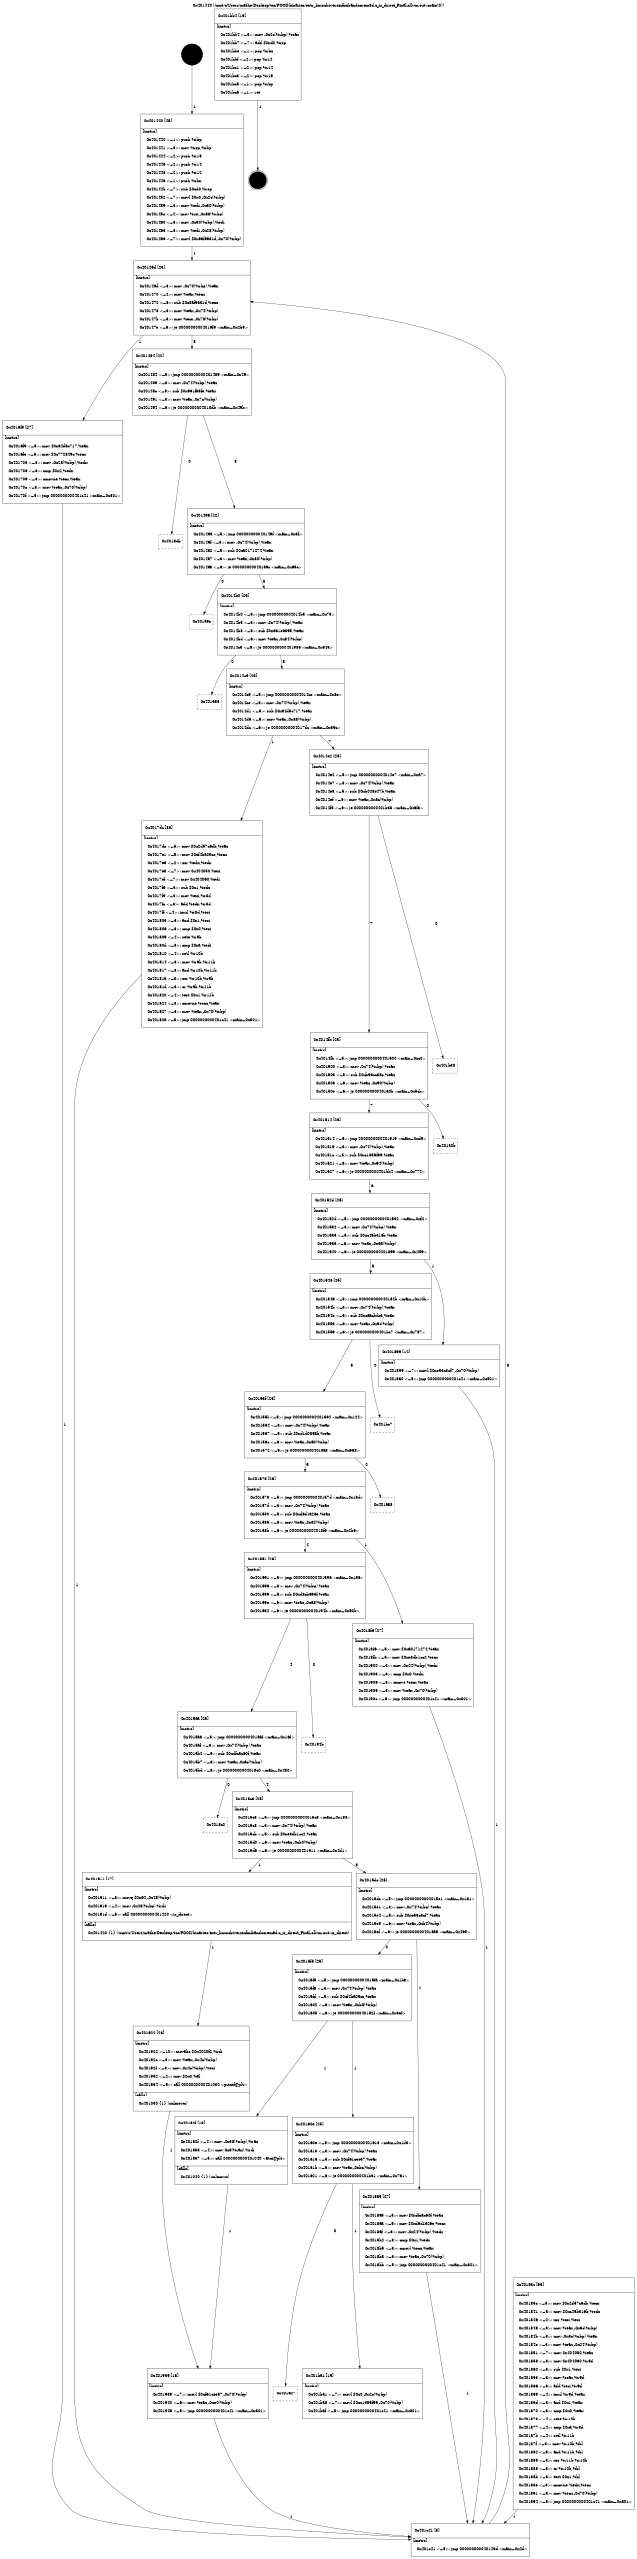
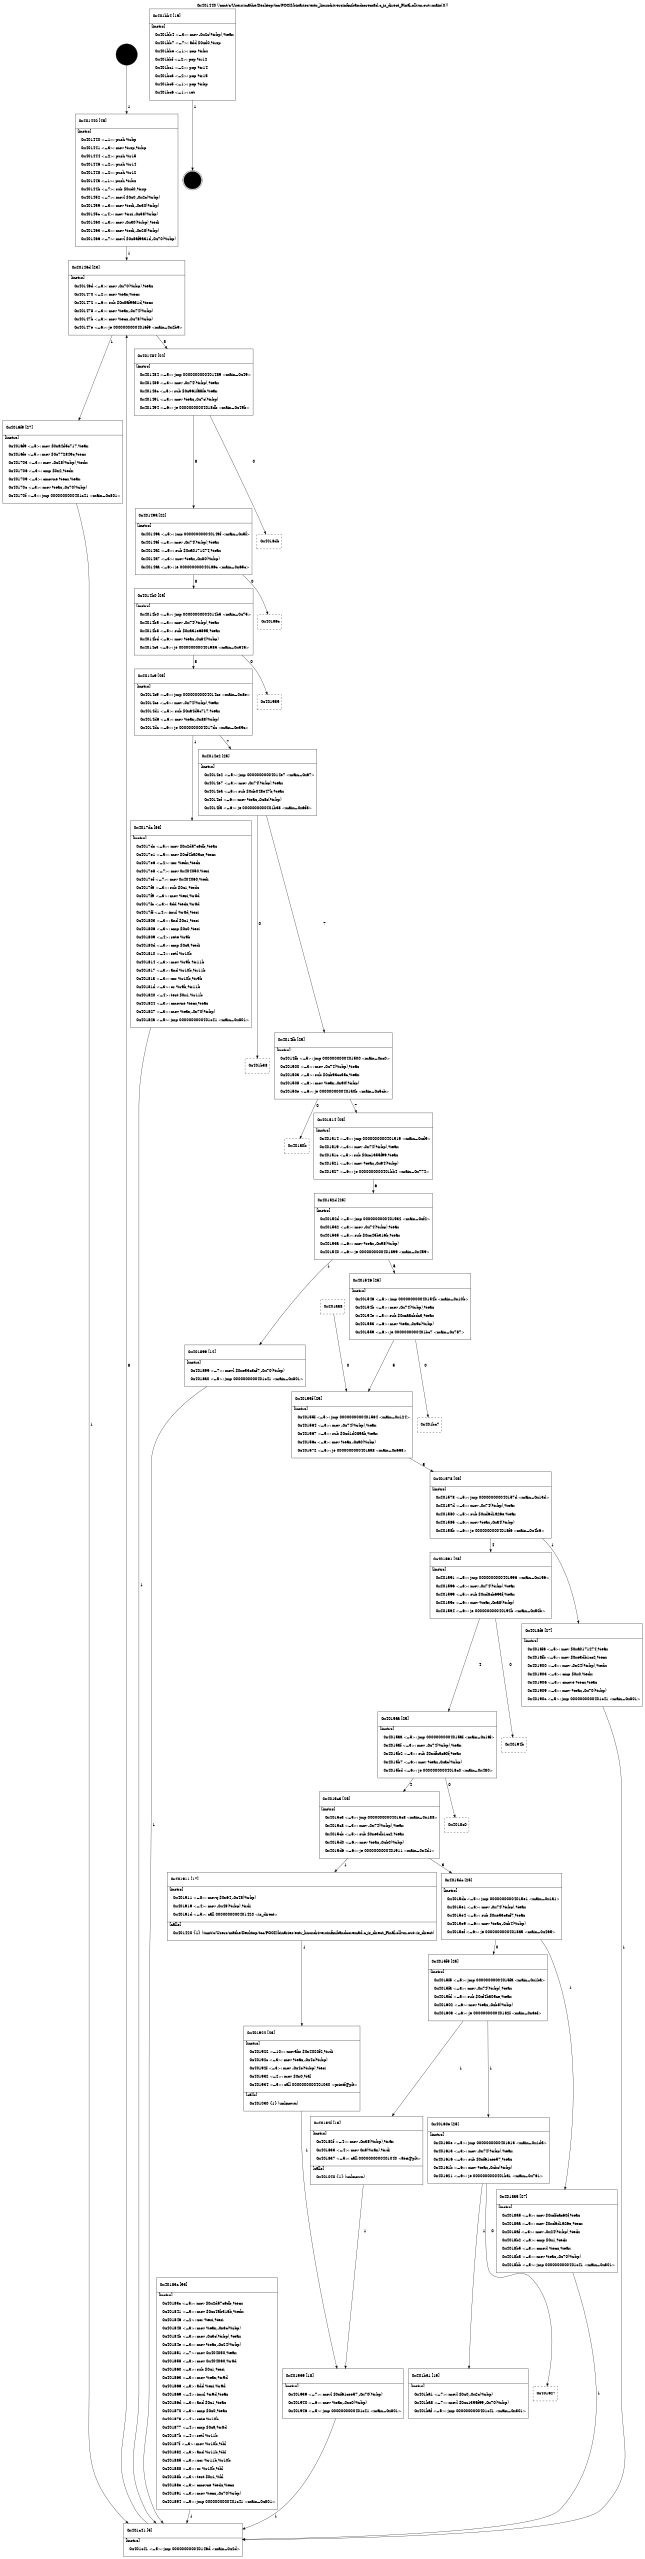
edge "0x40155f [25]" -> "0x401aa8": reversed
